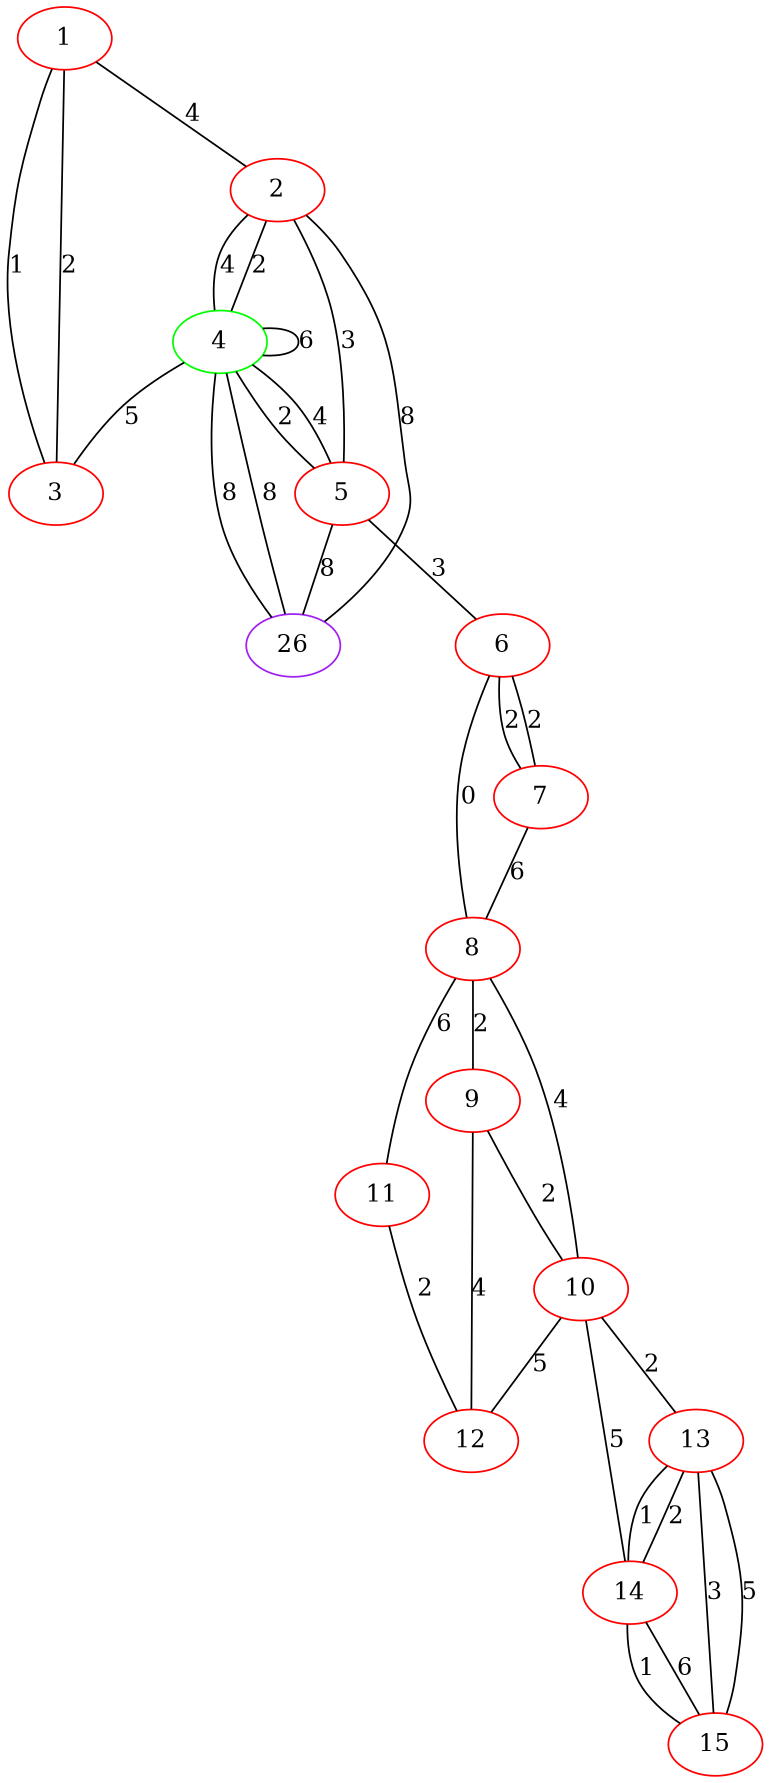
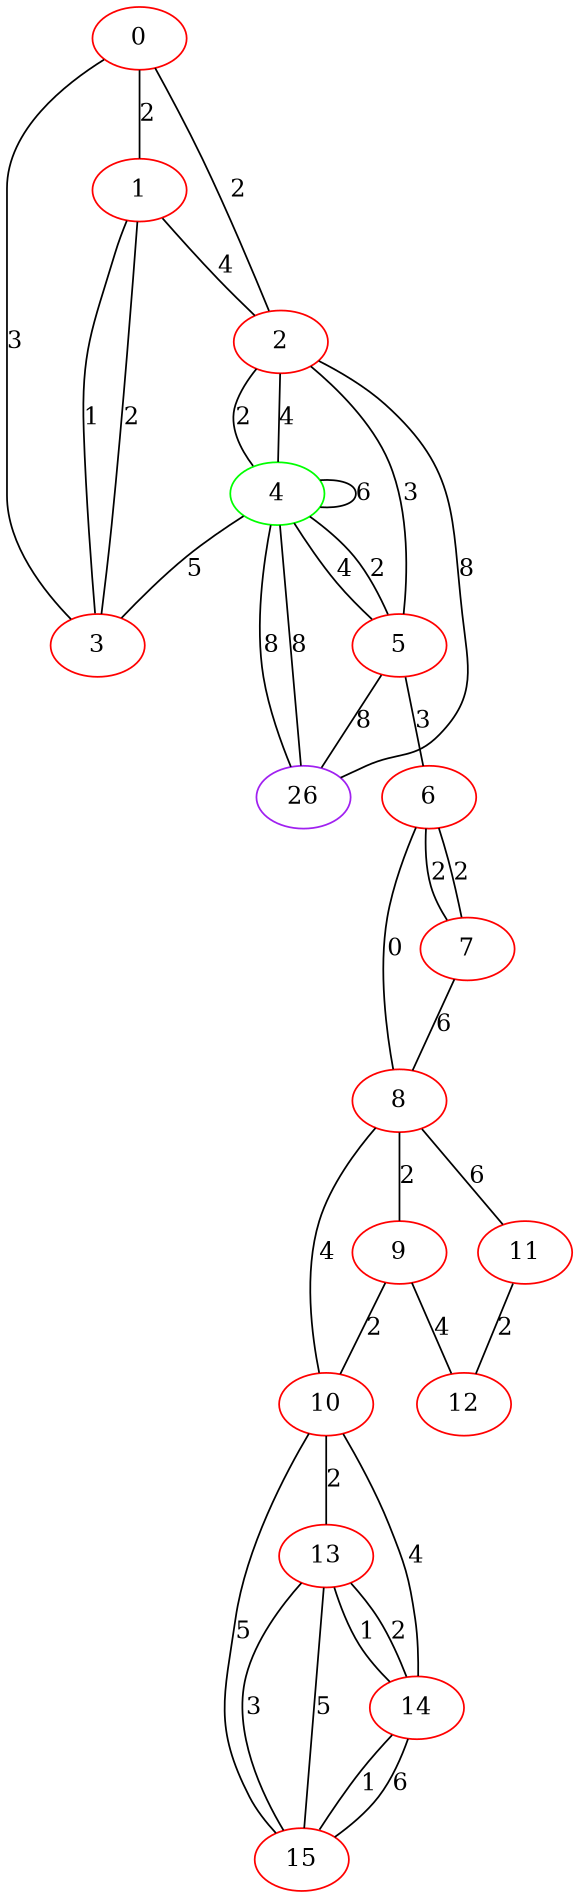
node "0": added
edge "10" -- "12": now "10" -- "15"
edge "10" -- "14": label "5" -> "4"
